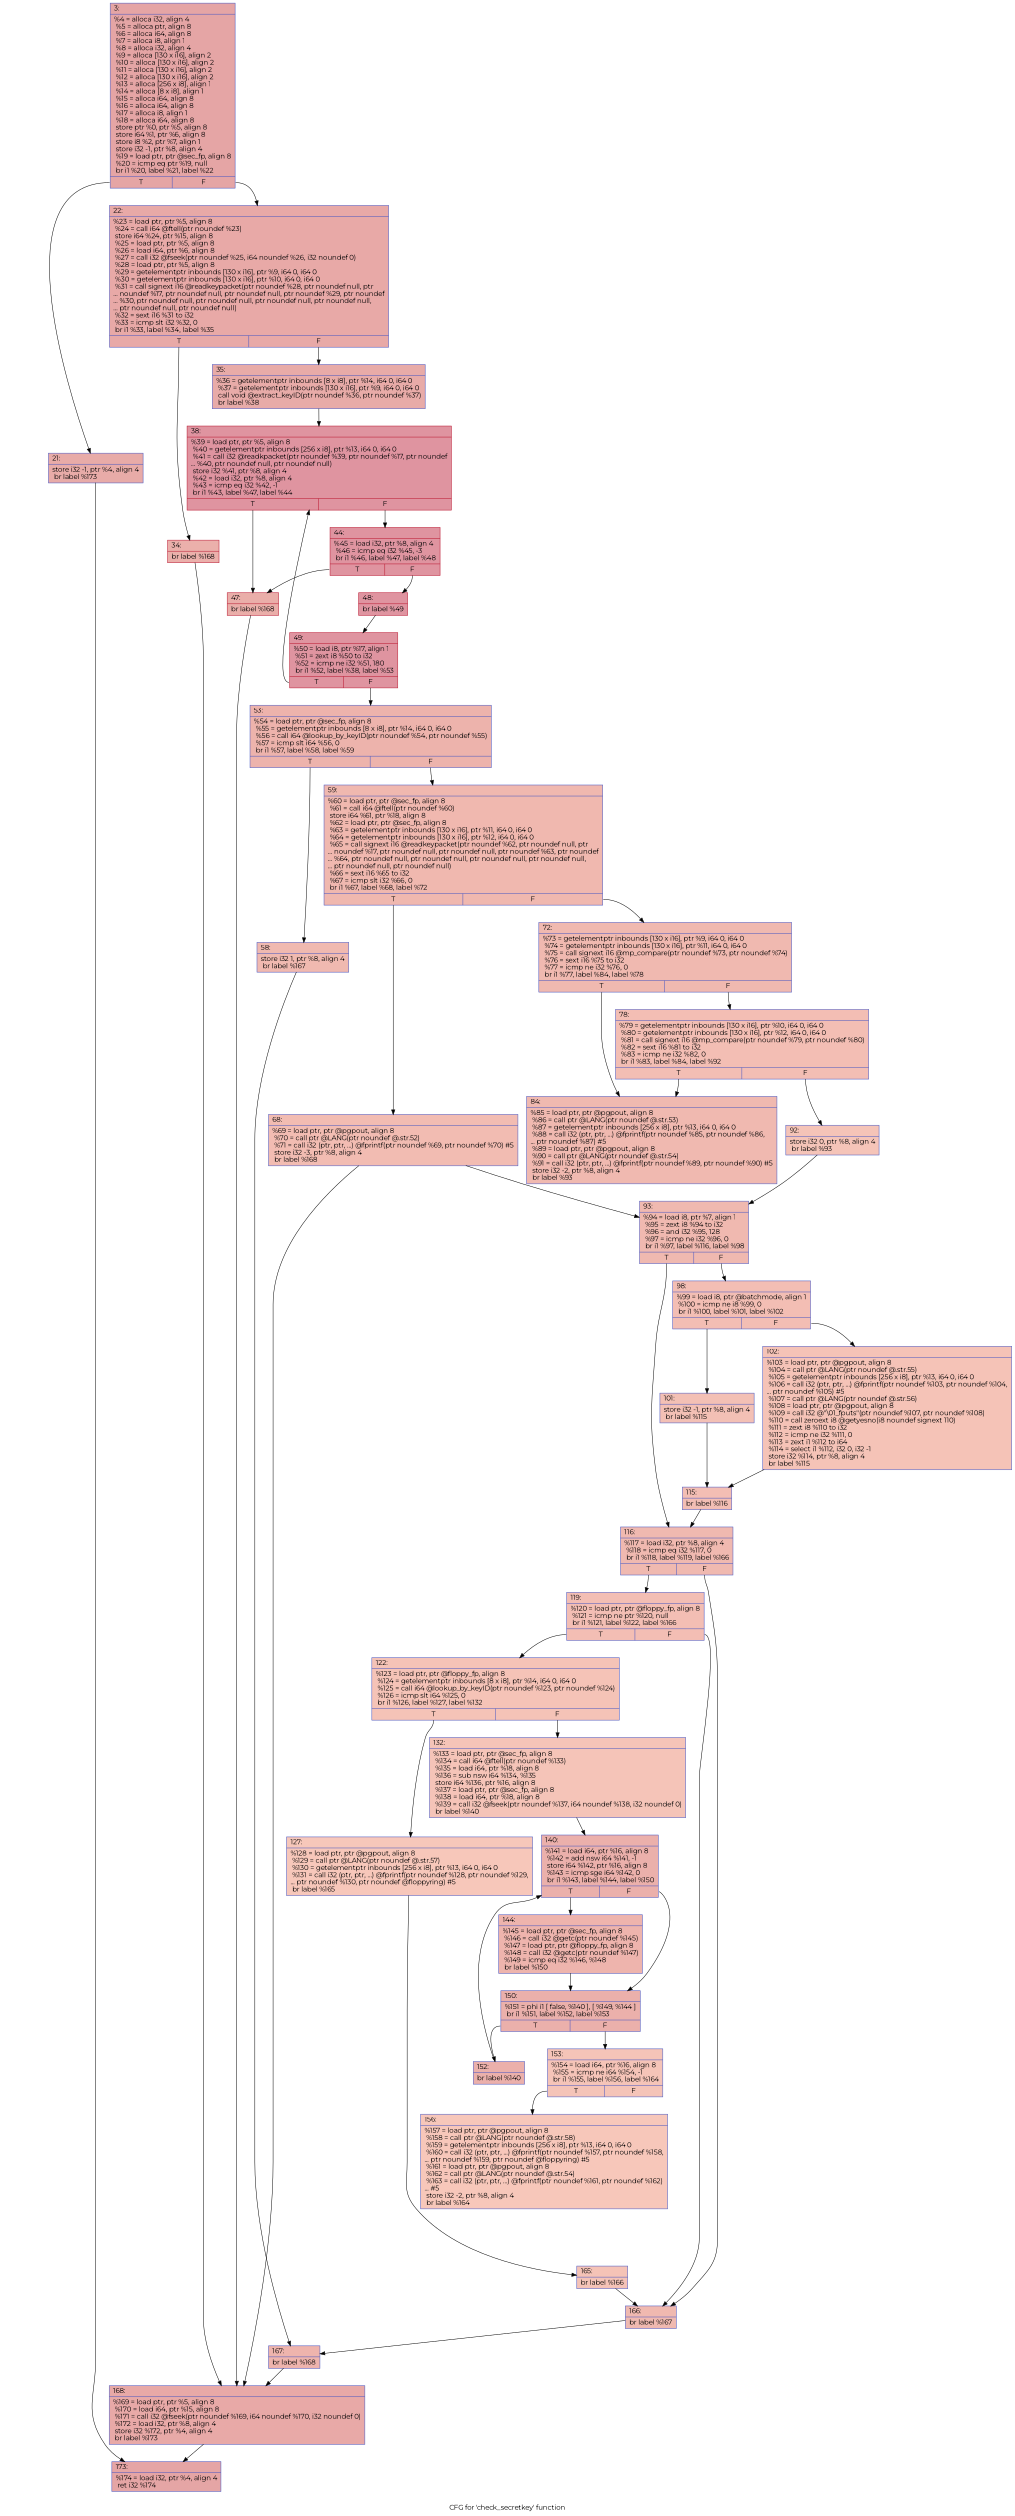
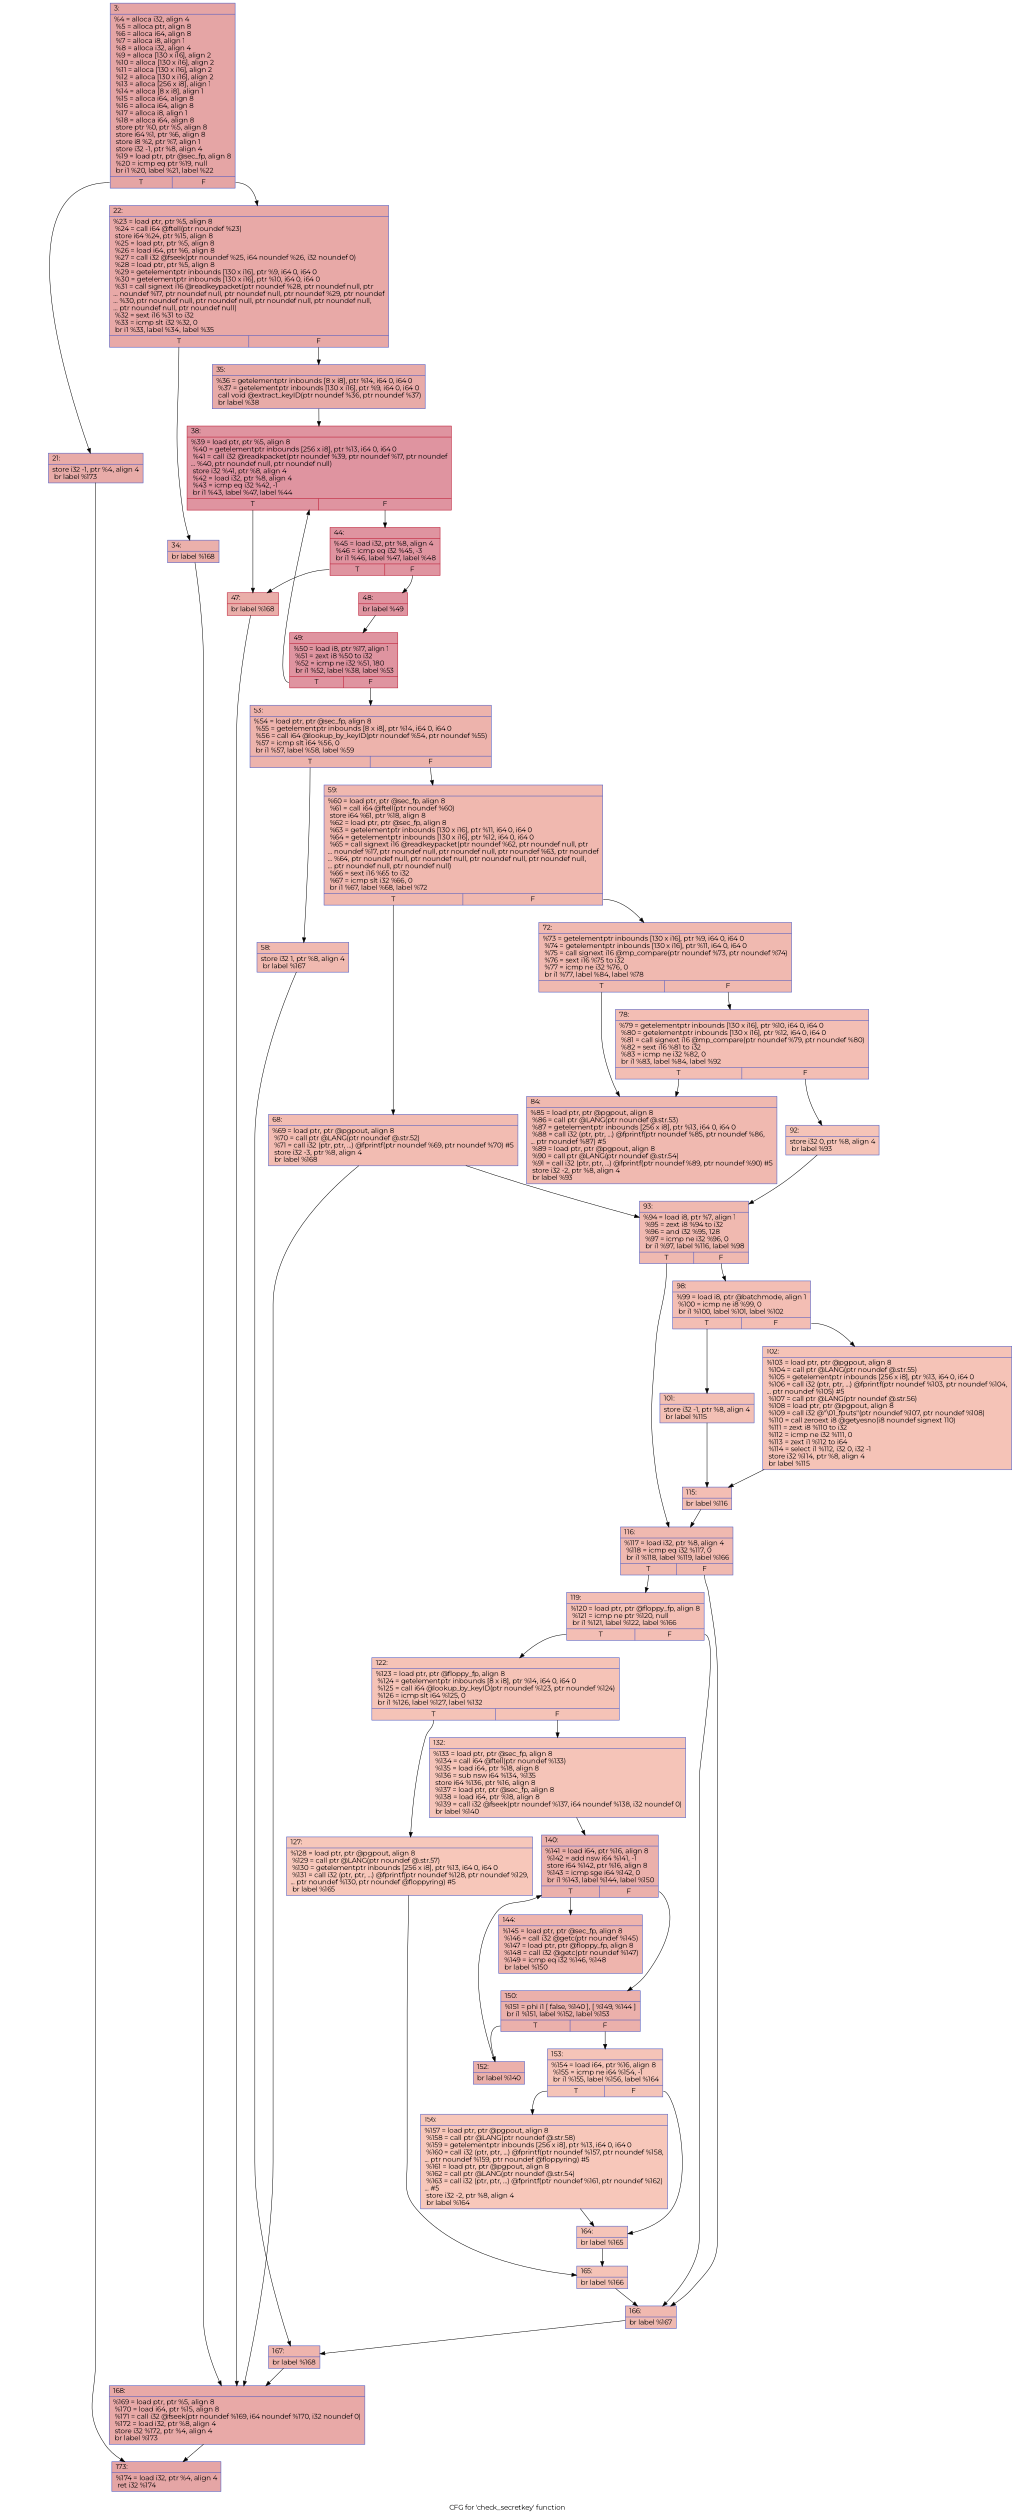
node "34:": color #b70d28ff -> #3d50c3ff
edge "144:" -> "150:": removed
node "164:": added
